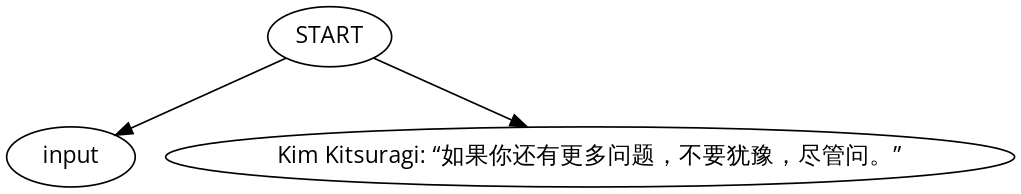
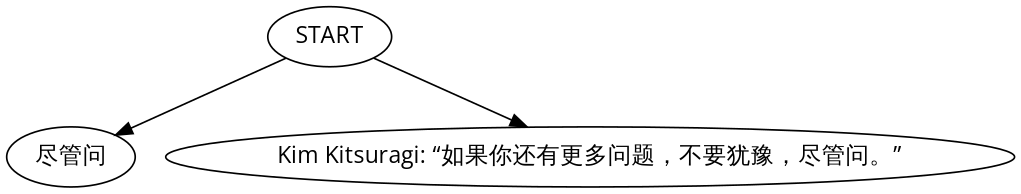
node "input": label "input" -> "尽管问"
